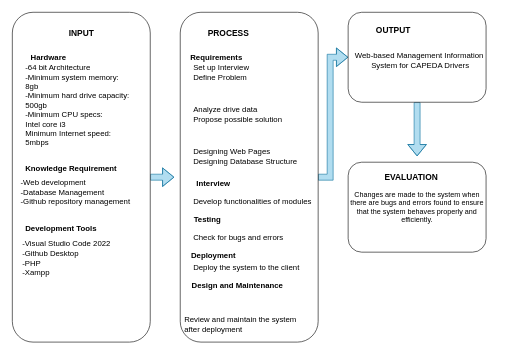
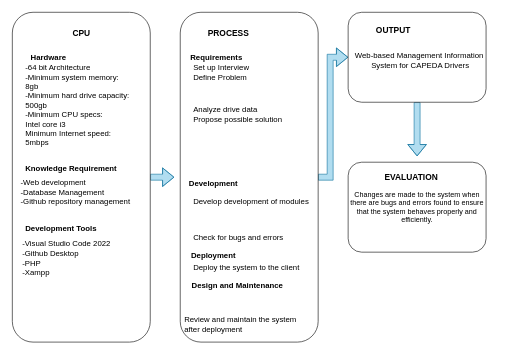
node "INPUT": label "INPUT" -> "CPU"
node "Designing Web Pages Designing Database Structure": removed
node "Interview": label "Interview" -> "Development"
node "Develop functionalities of modules": label "Develop functionalities of modules" -> "Develop development of modules"
node "Testing": removed
